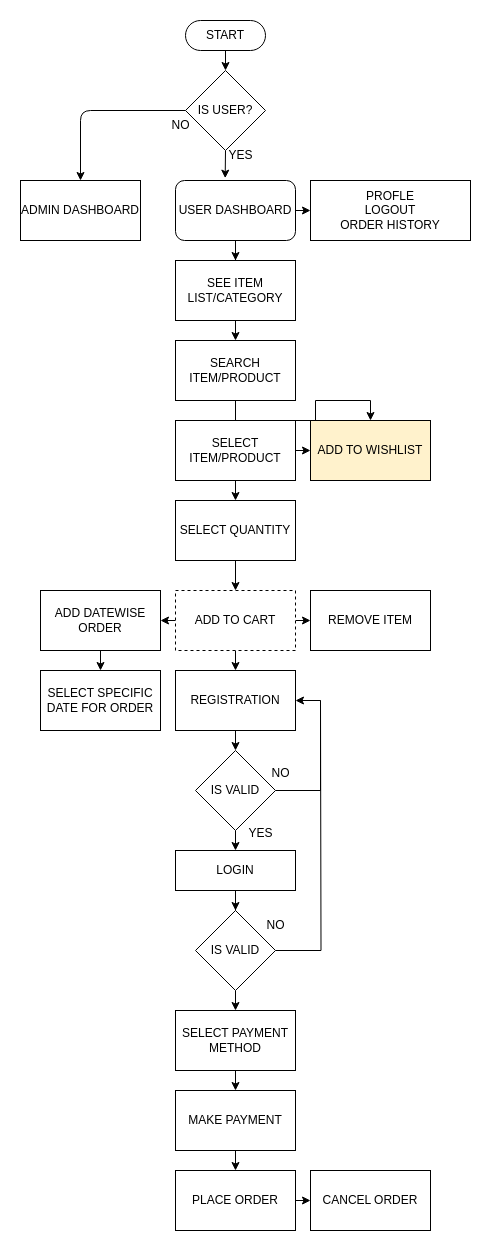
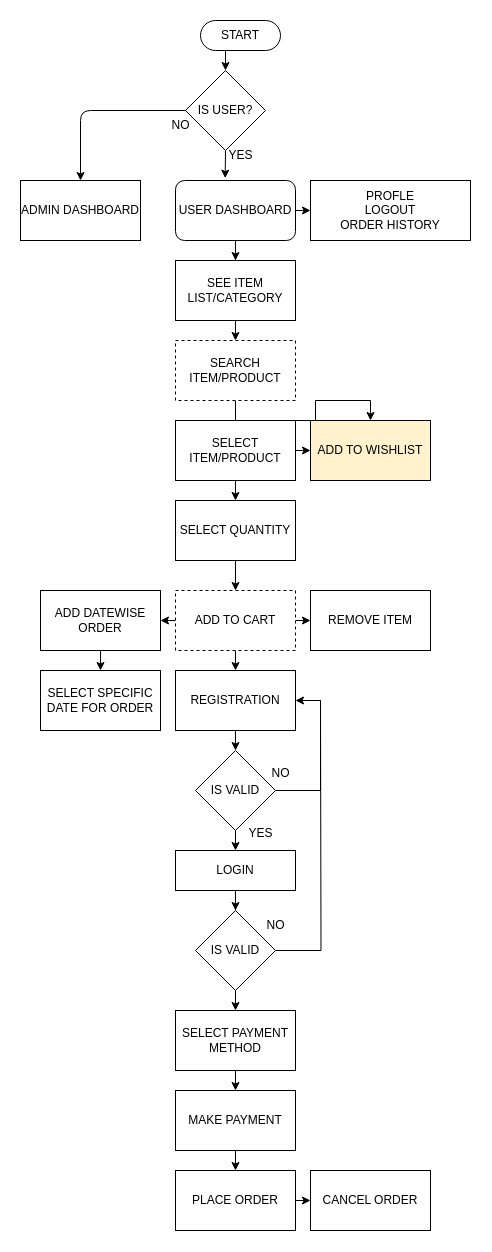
node "START": moved (226, 36) -> (241, 36)
node "SEARCH ITEM/PRODUCT": style solid -> dashed
